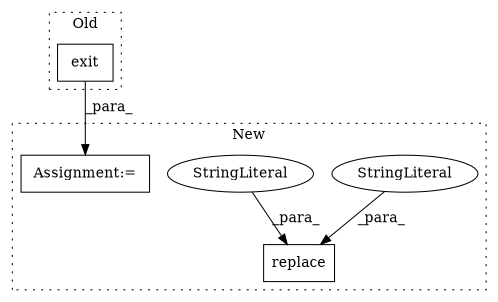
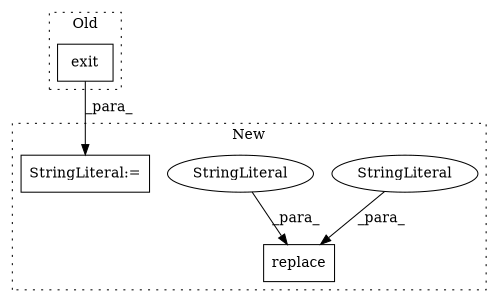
node "Assignment:=": label "Assignment:=" -> "StringLiteral:="
